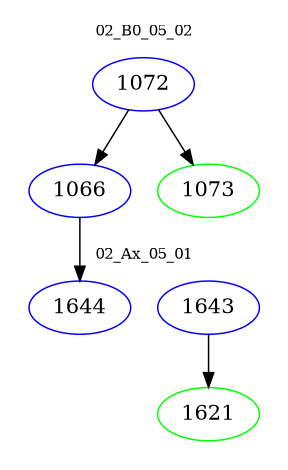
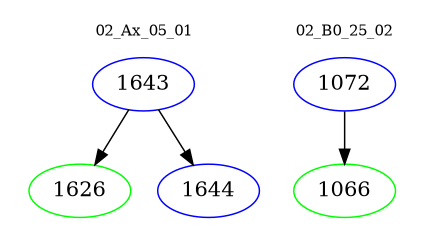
cluster "02_B0_05_02": label "02_B0_05_02" -> "02_B0_25_02"
node "1066": color blue -> green
node "1073": removed
edge "1066" -> "1644": now "1643" -> "1644"
node "1621": label "1621" -> "1626"
